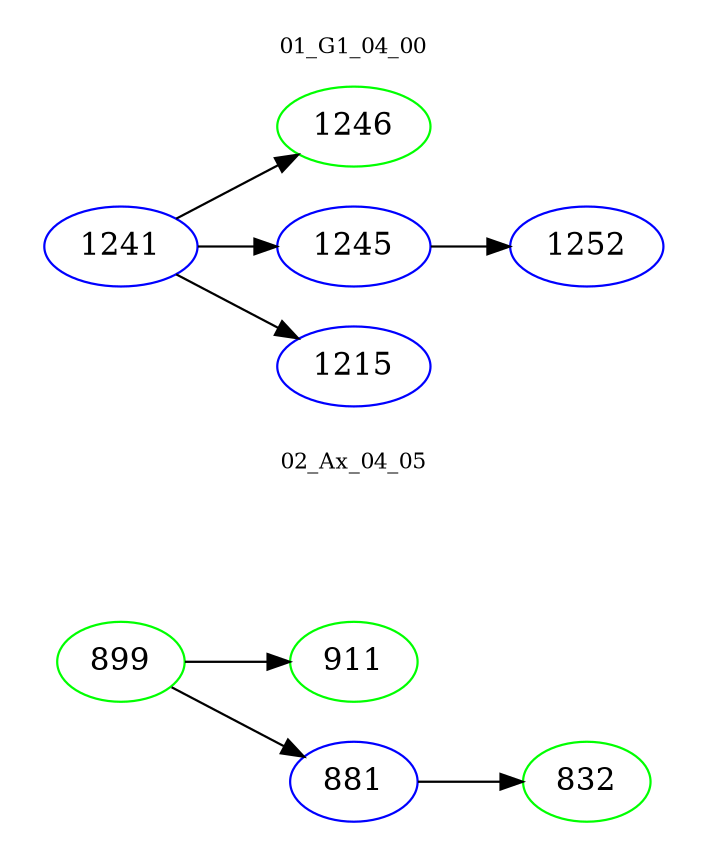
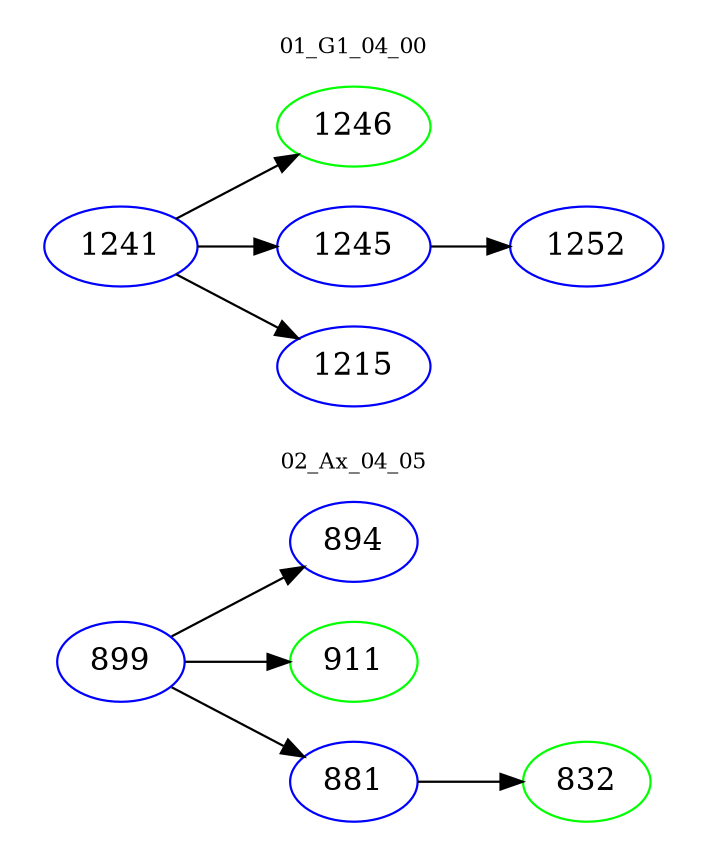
node "894": added
node "899": color green -> blue
